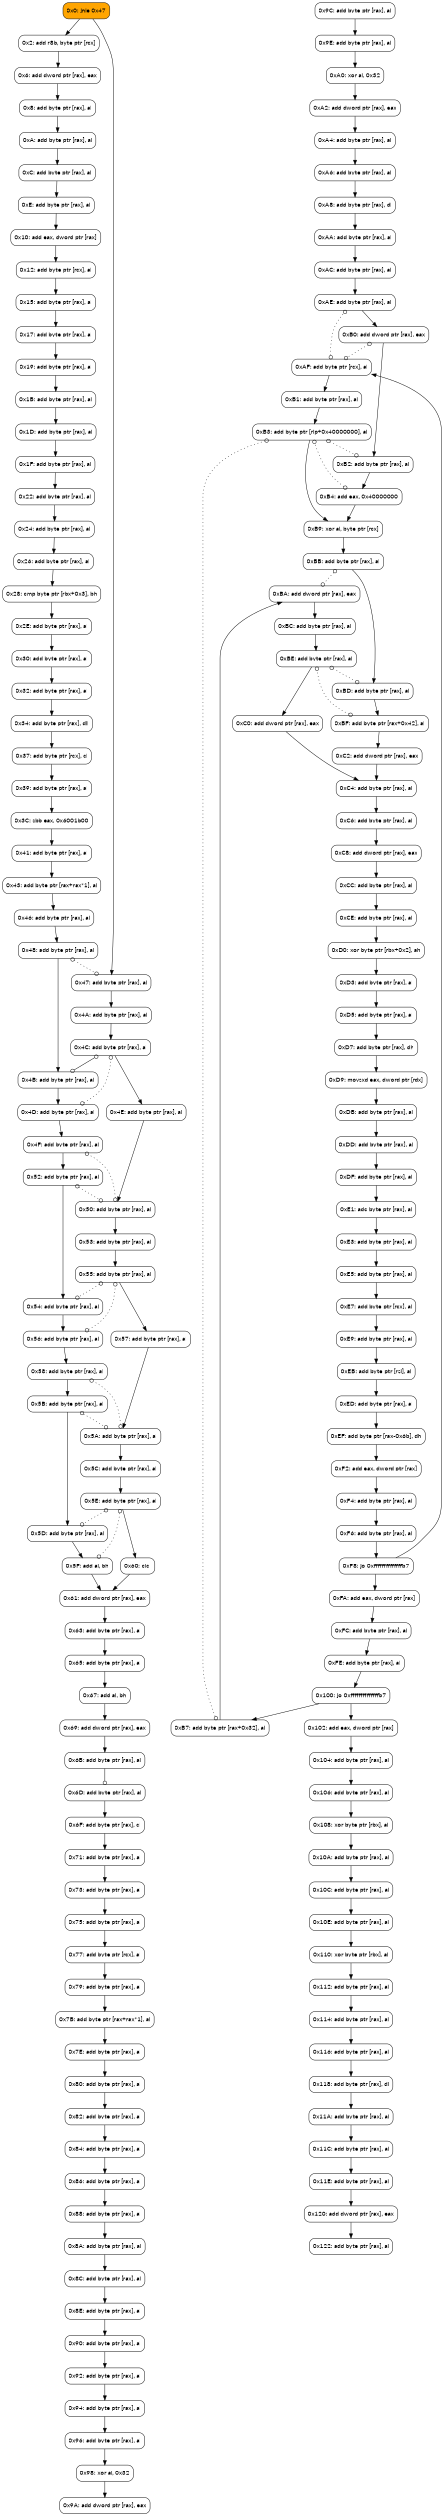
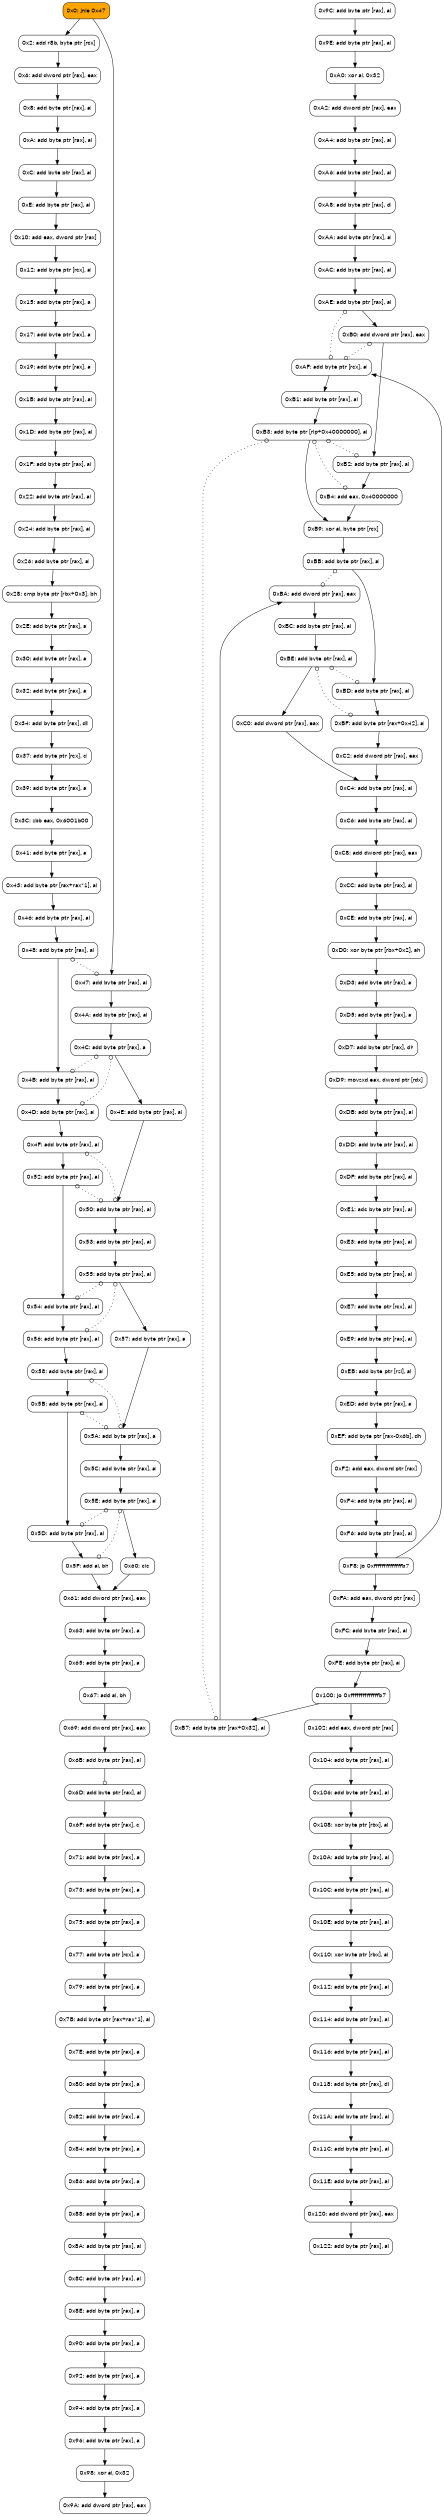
edge "0x4C: add byte ptr [rax], al" -- "0x4B: add byte ptr [rax], al": style solid -> dotted
